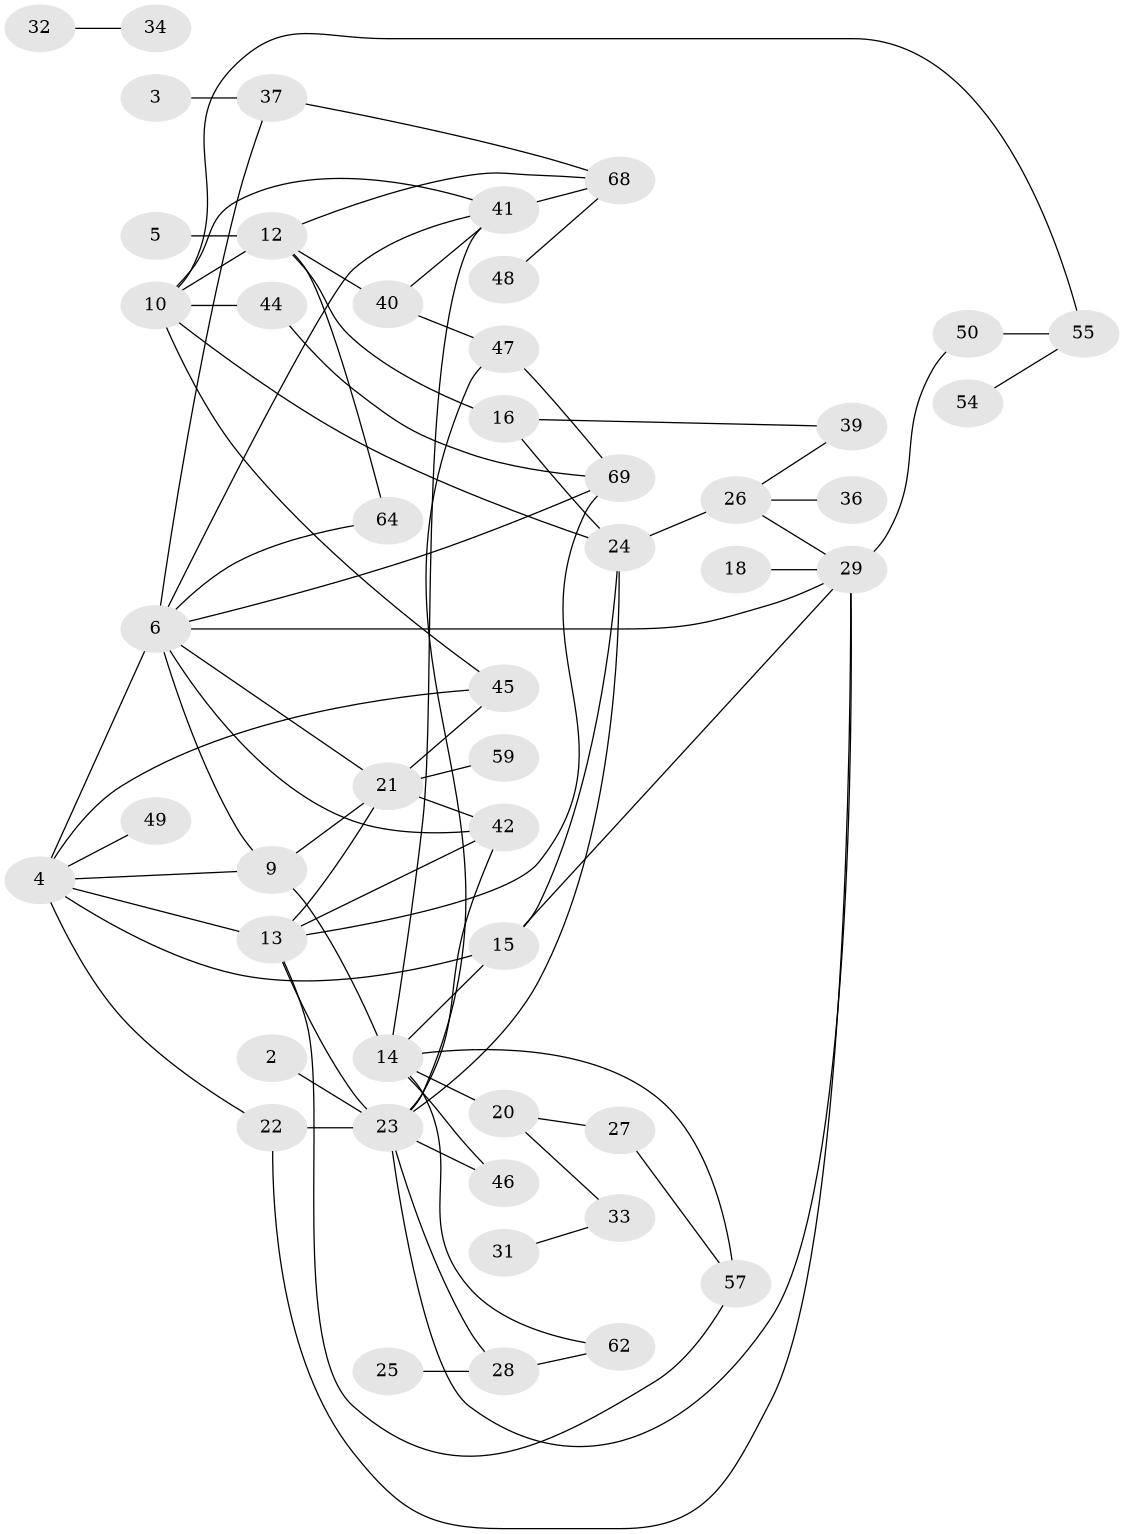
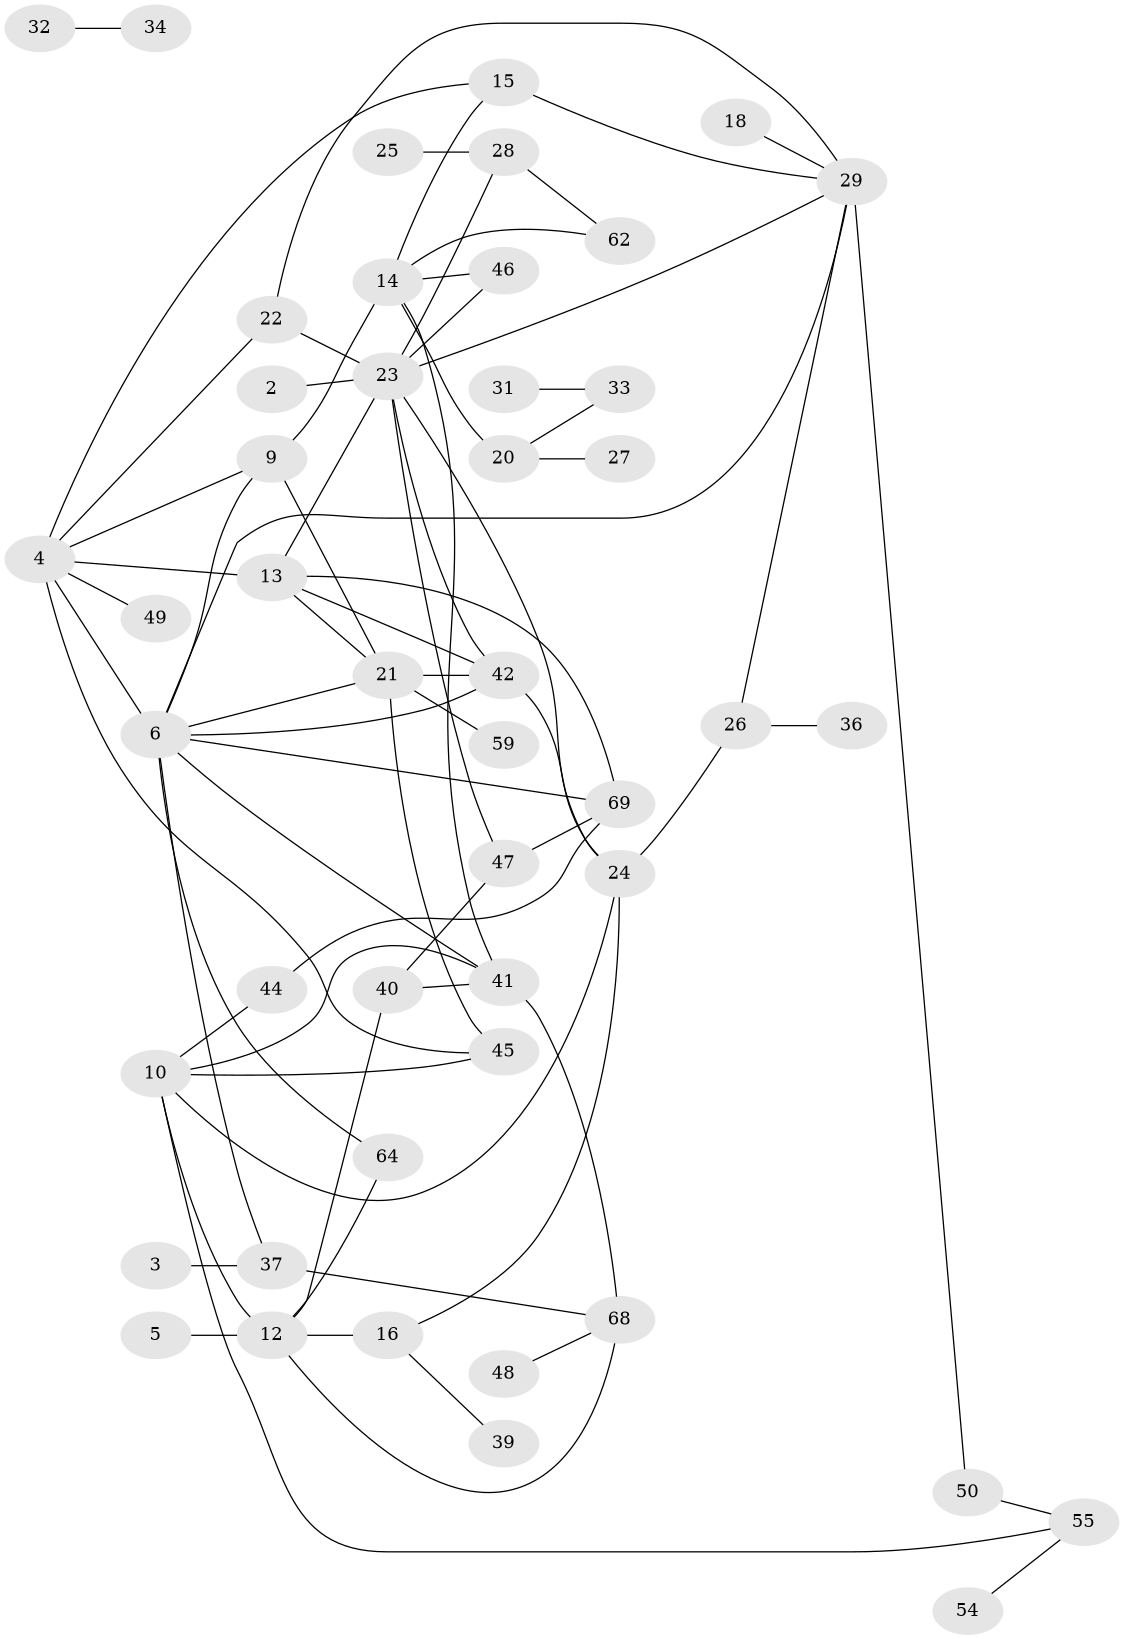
edge "39" -- "26": removed
edge "24" -- "15": now "24" -- "42"
node "57": removed
